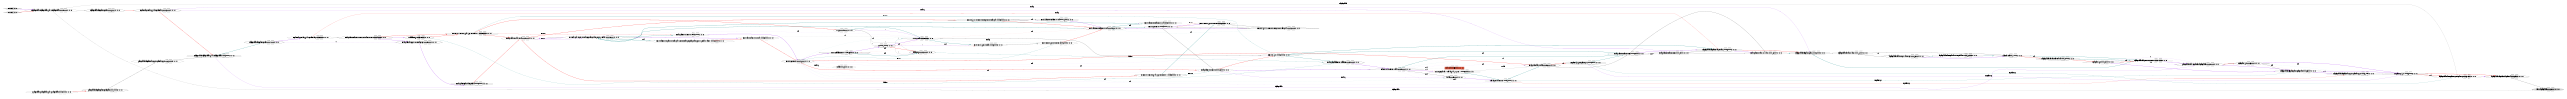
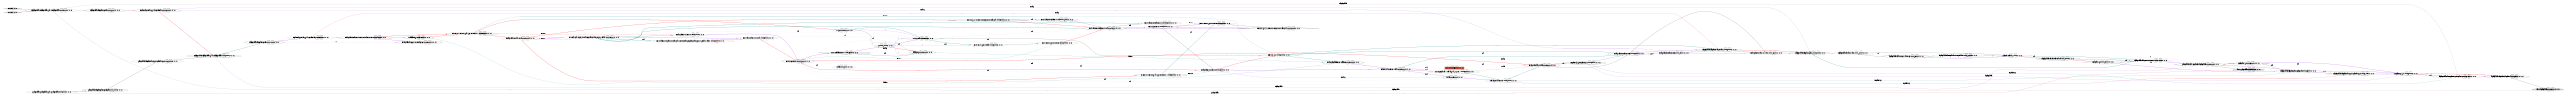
edge "i < columns.size()@@@13@@@['0', '1', '0']" -> "TColumn tColumn = column.toThrift()@@@16@@@['0', '1', '0']": label "tSchema" -> "true"
edge "i < columns.size()@@@13@@@['0', '1', '0']" -> "column.isDeleteSignColumn()@@@25@@@['0', '1', '0']": label "true" -> "tSchema"
edge "CollectionUtils.isNotEmpty(indexes)@@@31@@@['1', '1', '0']" -> "storageFormat = TStorageFormat.V2@@@37@@@['1', '1', '0']": label "true" -> "tSchema"
edge "tColumns.add(tColumn)@@@24@@@['1', '1', '0']" -> "indexes@@@24@@@['1', '0', '0']": label "tSchema" -> "true"
node "return tAlterTabletReq@@@29@@@['0', '0', '1']": added
edge "storageFormat = TStorageFormat.V2@@@37@@@['1', '1', '0']" -> "storageFormat != null@@@56@@@['1', '1', '0']": label "storageFormat" -> "createTabletReq"
edge "CollectionUtils.isNotEmpty(indexes)@@@31@@@['1', '1', '0']" -> "tIndexes.add(index.toThrift())@@@34@@@['1', '1', '0']": removed, label "true"
node "tSchema.setStorage_type(storageType)@@@11@@@['0', '0', '1']": removed
